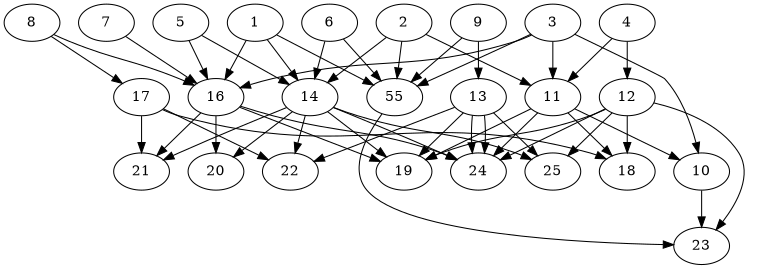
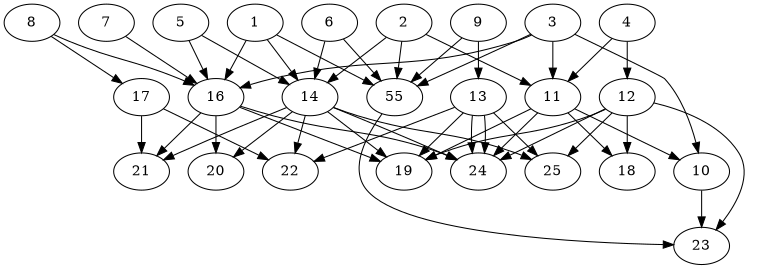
edge "17" -> "18": removed
